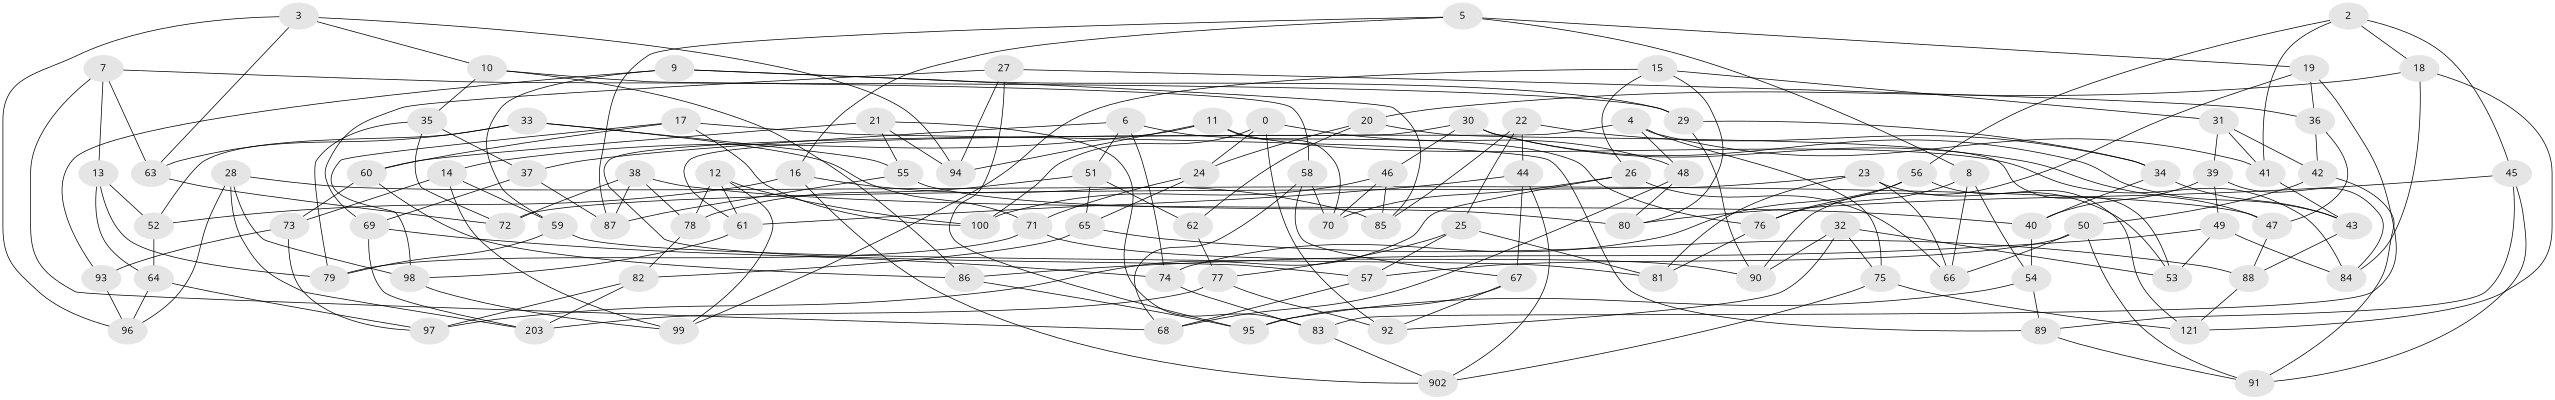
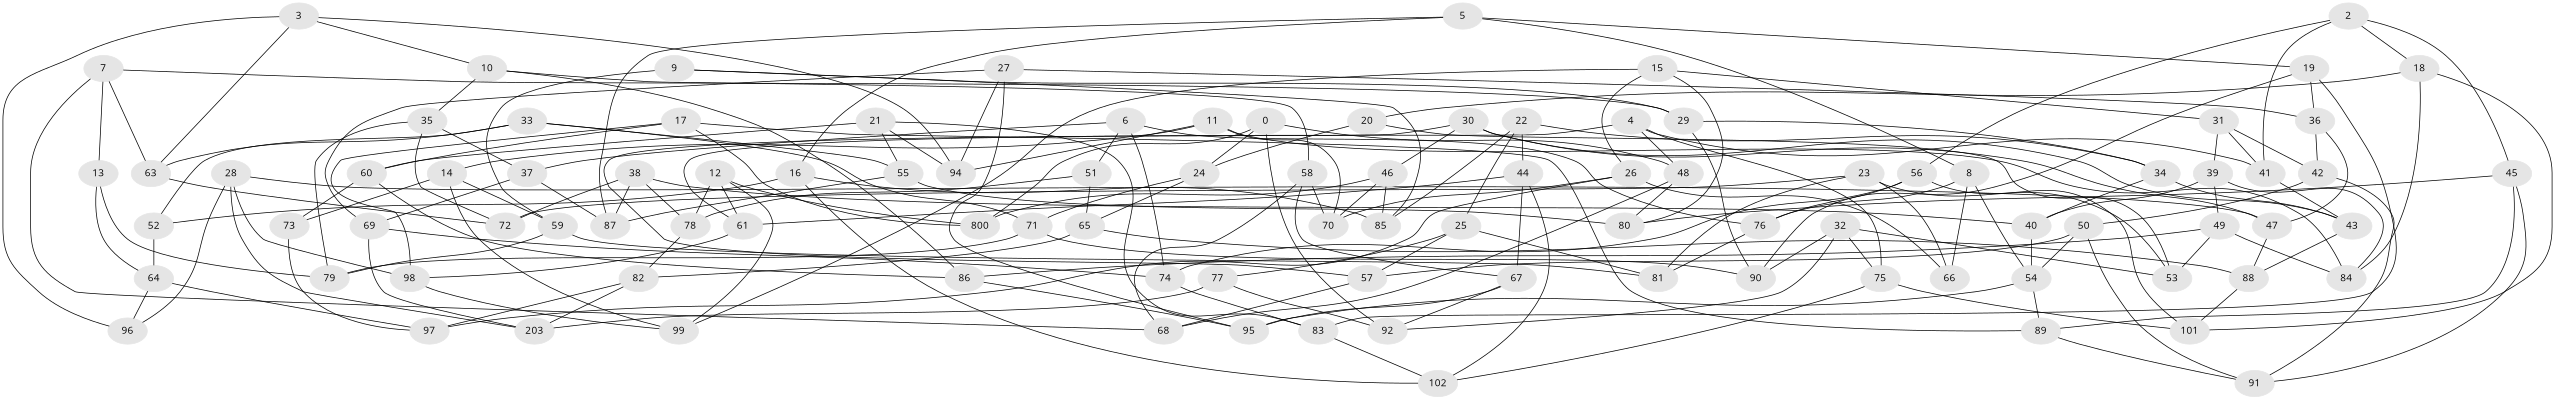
edge "13" -- "52": removed
node "100": label "100" -> "800"
node "62": removed
edge "50" -- "66": now "50" -- "54"
node "93": removed
node "121": label "121" -> "101"
node "902": label "902" -> "102"
